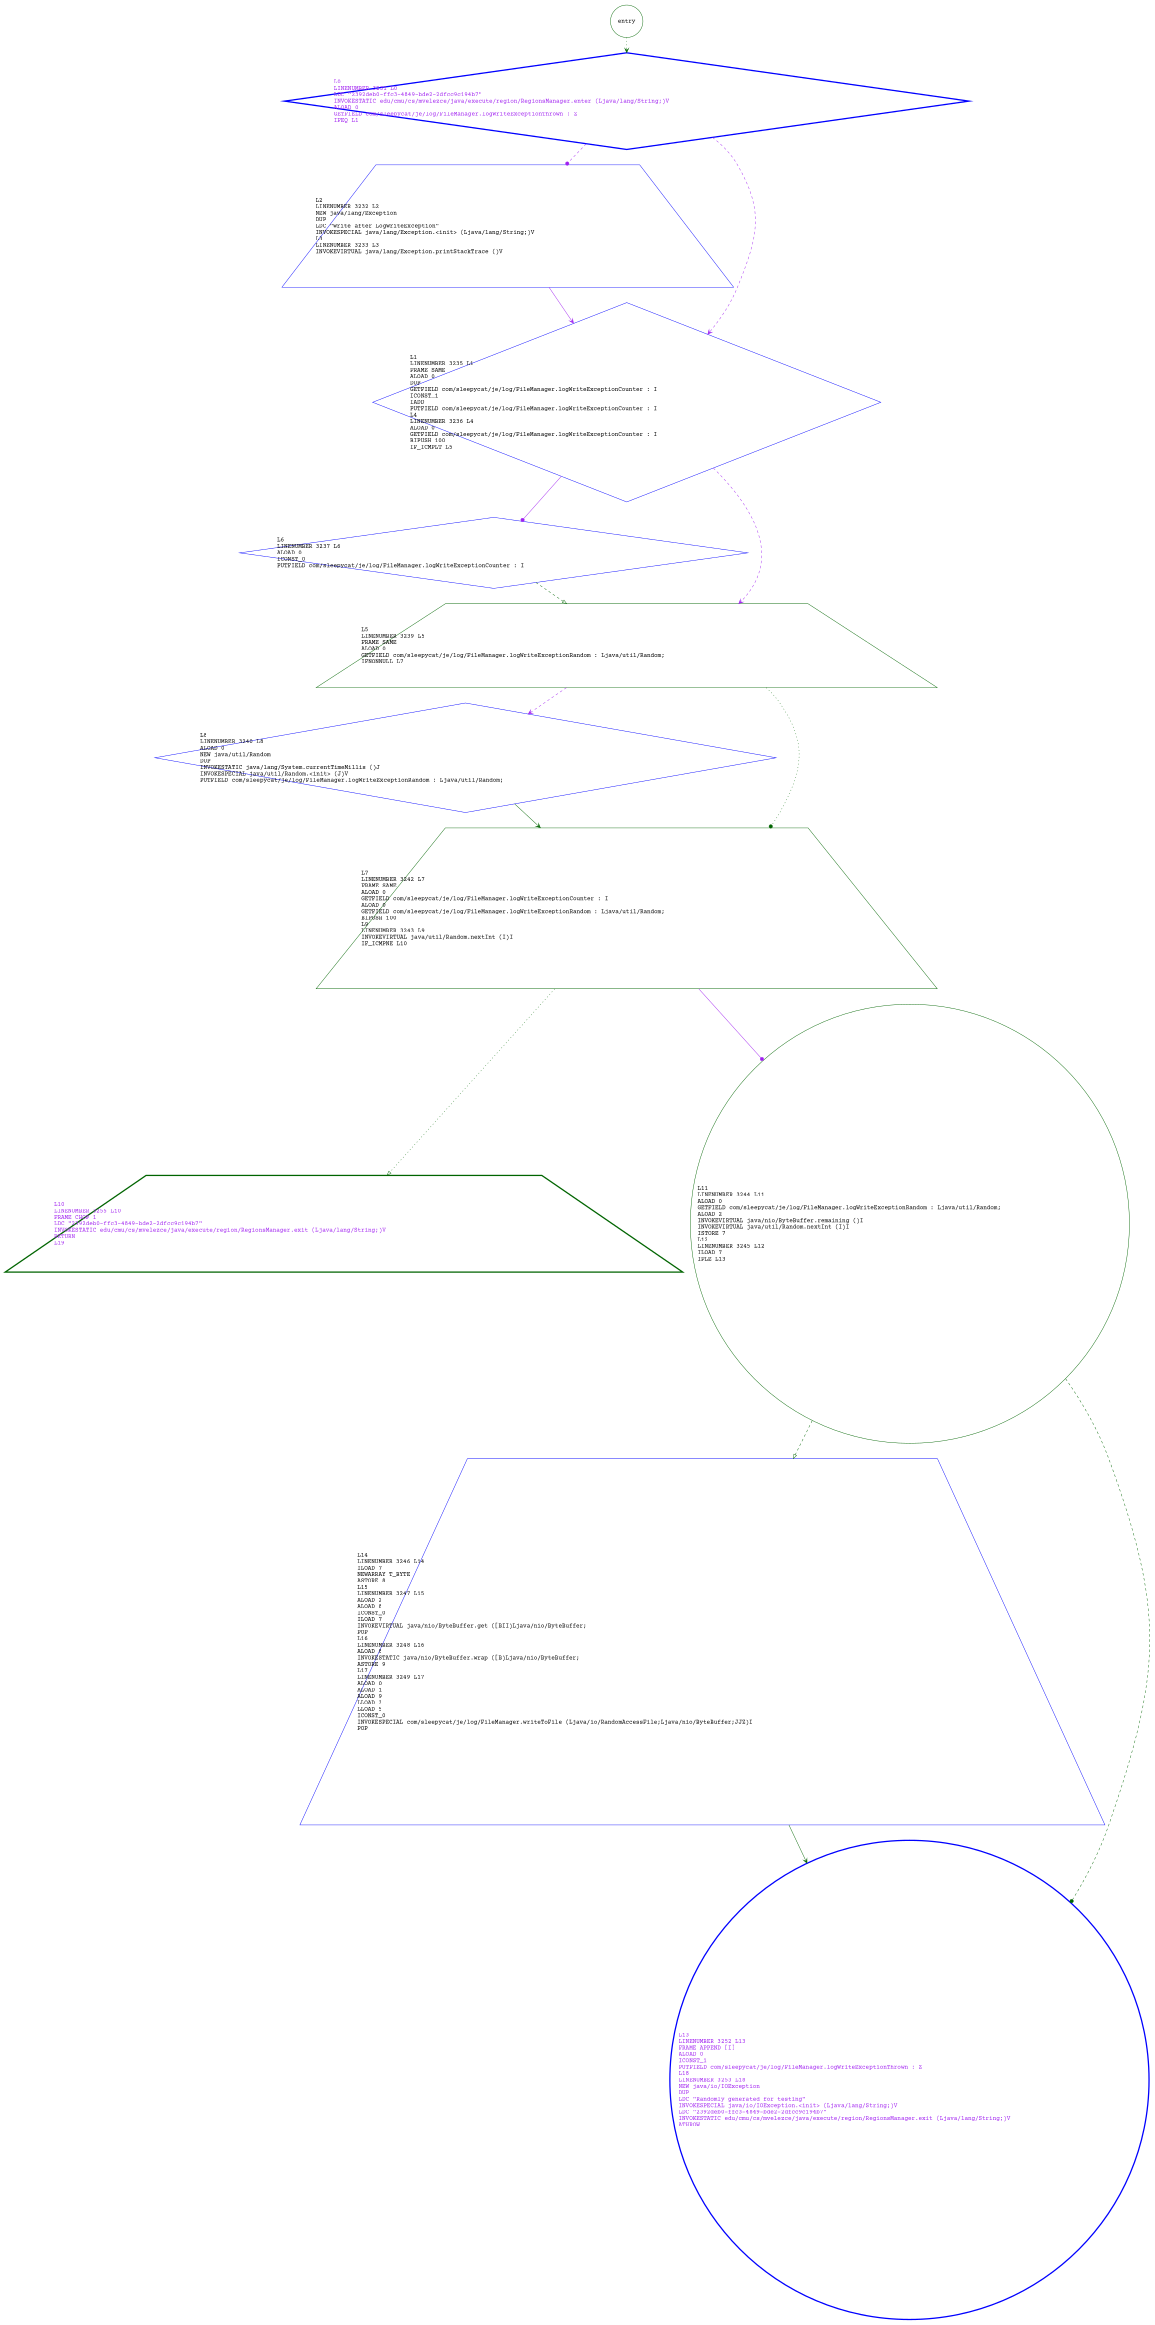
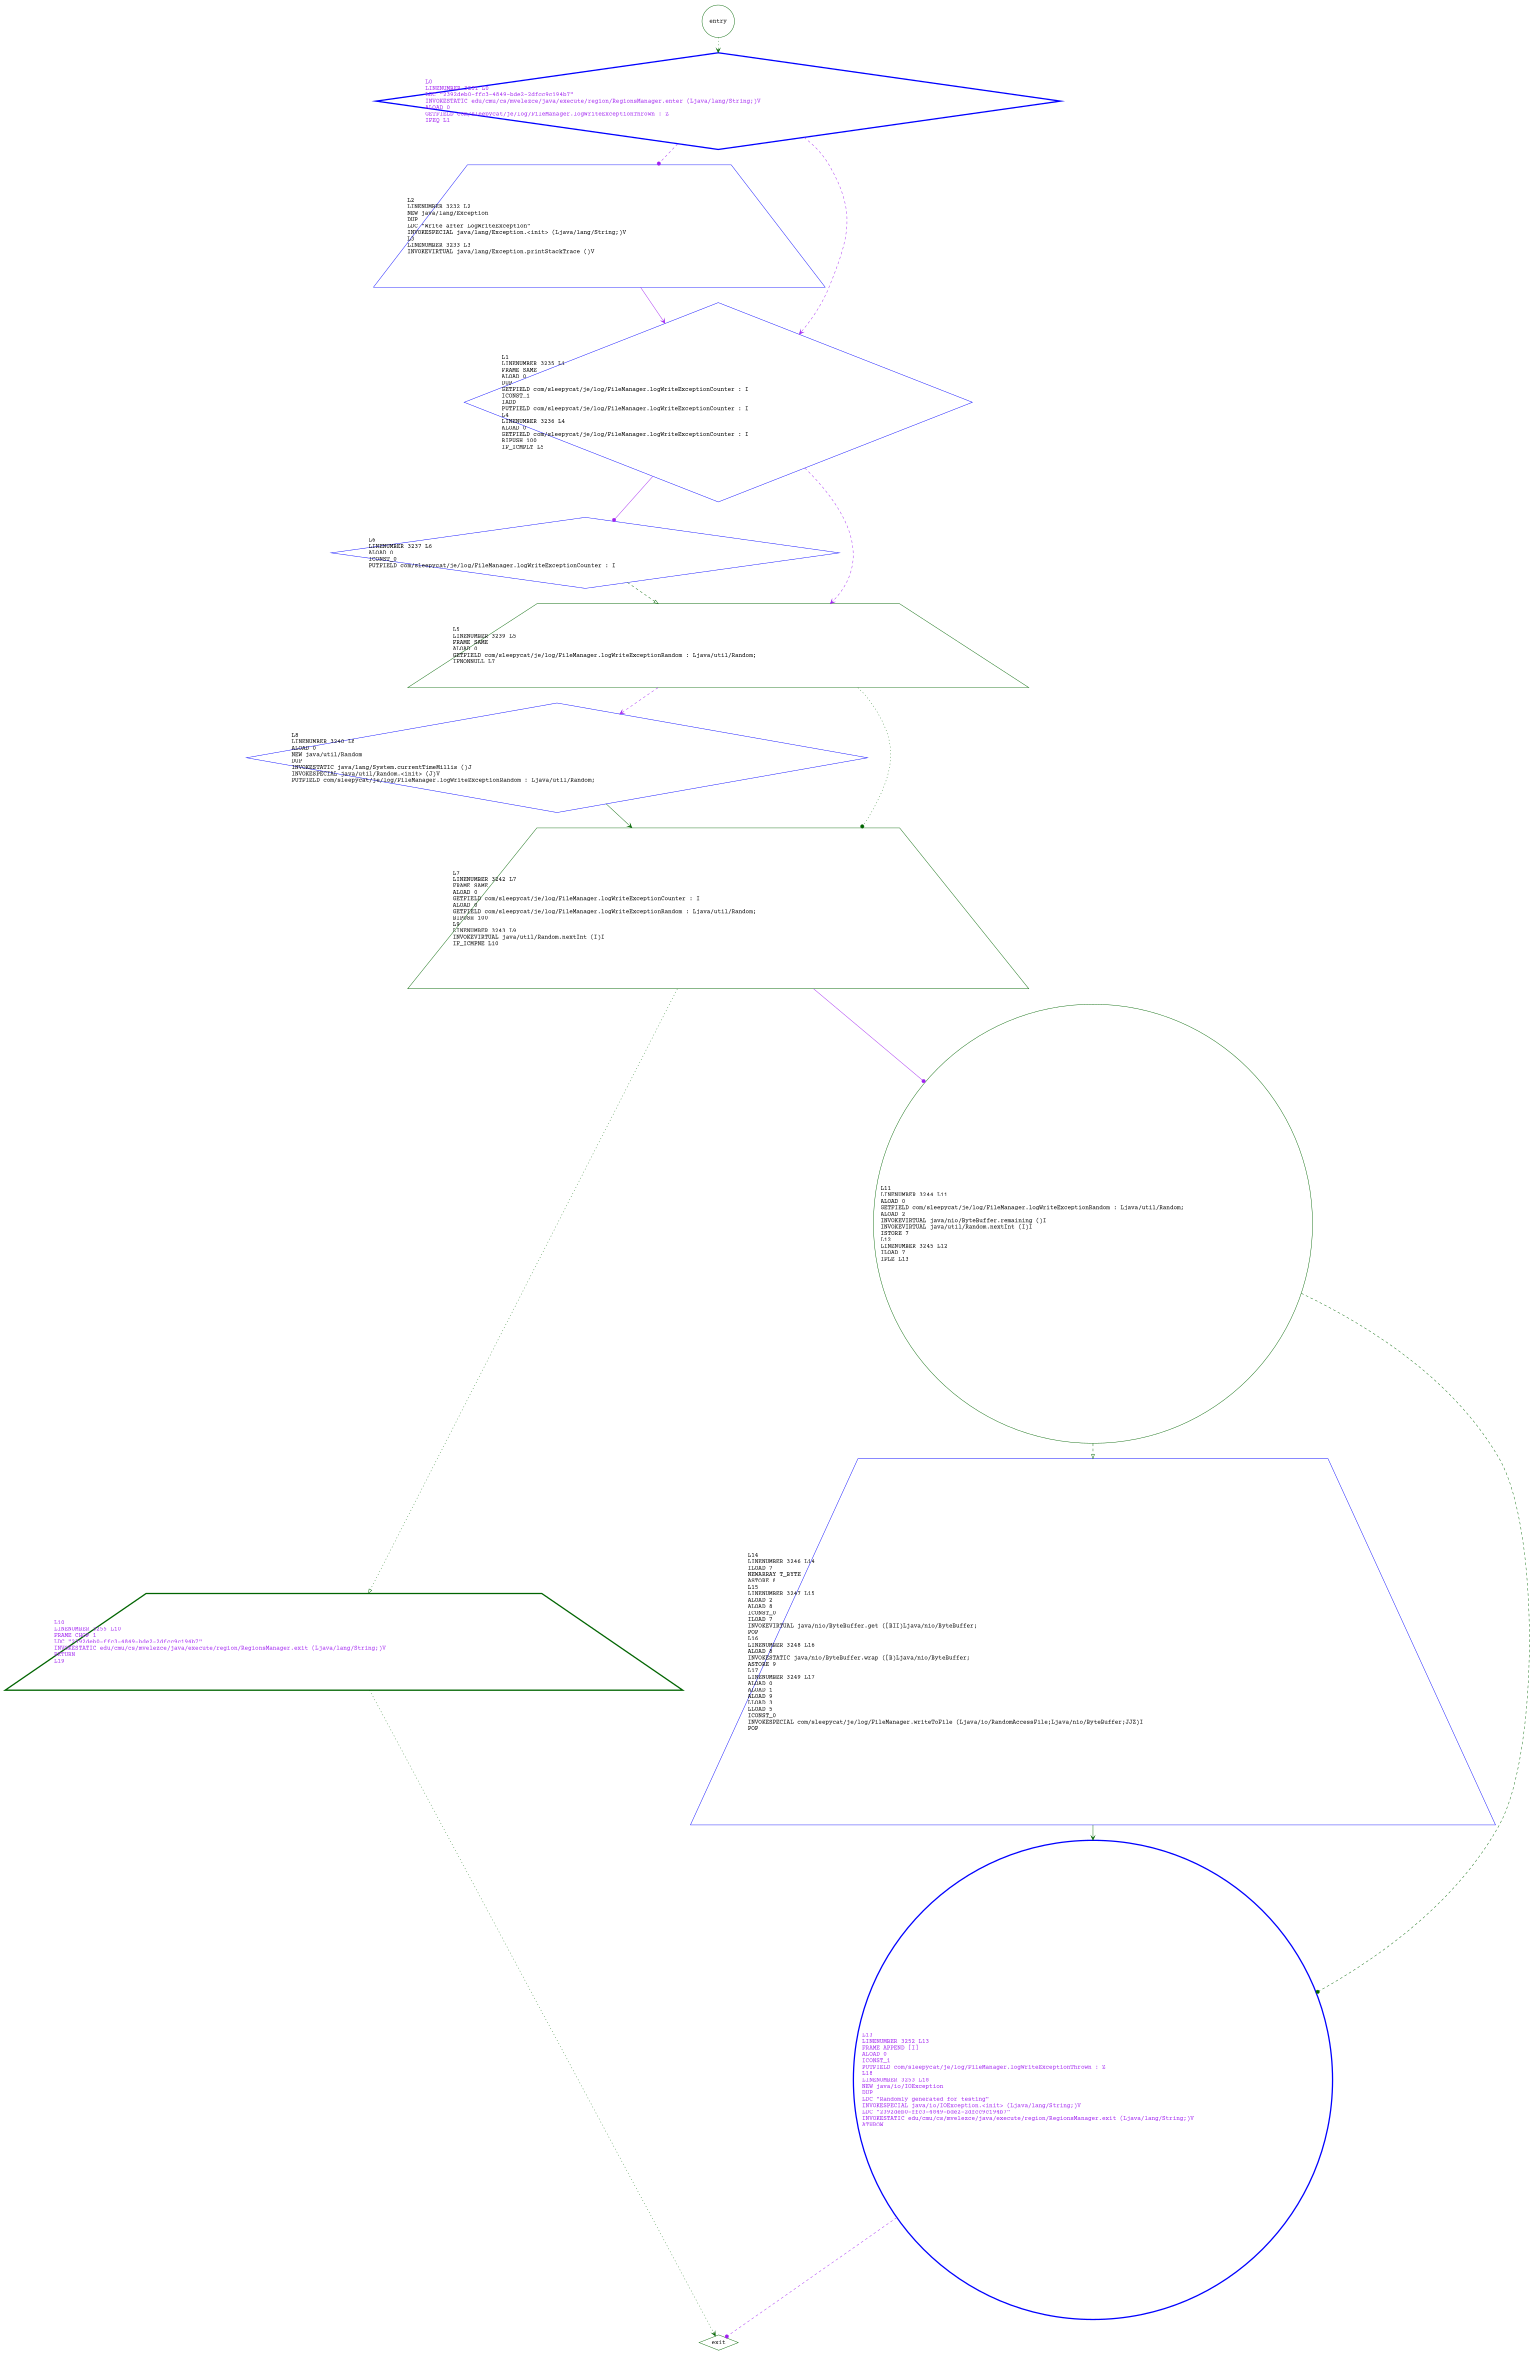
node "exit": added
